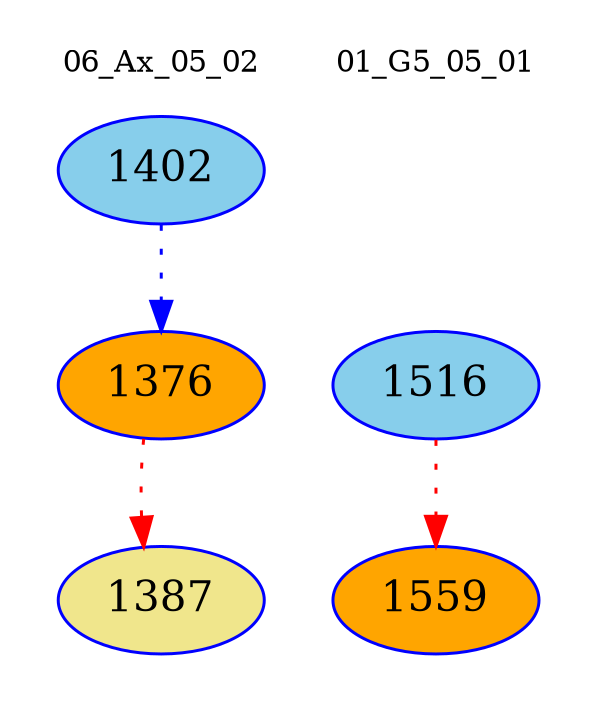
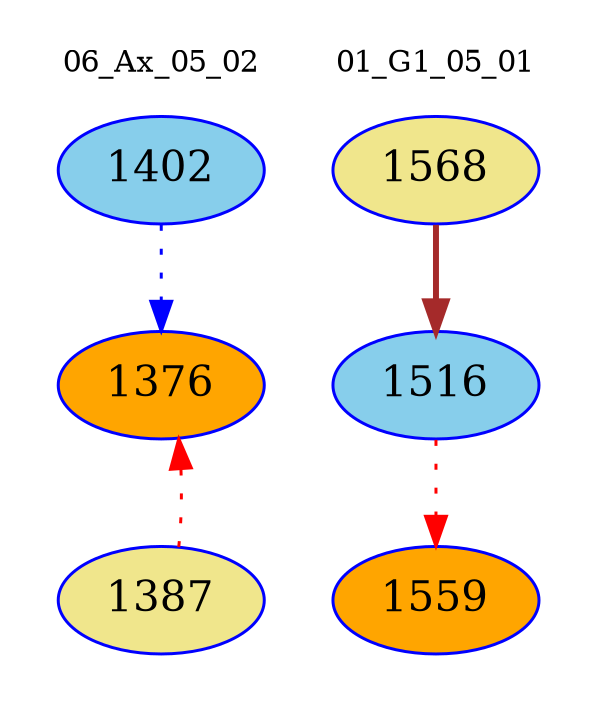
cluster "01_G5_05_01": label "01_G5_05_01" -> "01_G1_05_01"
node "1568": added
edge "1376" -> "1387": reversed
